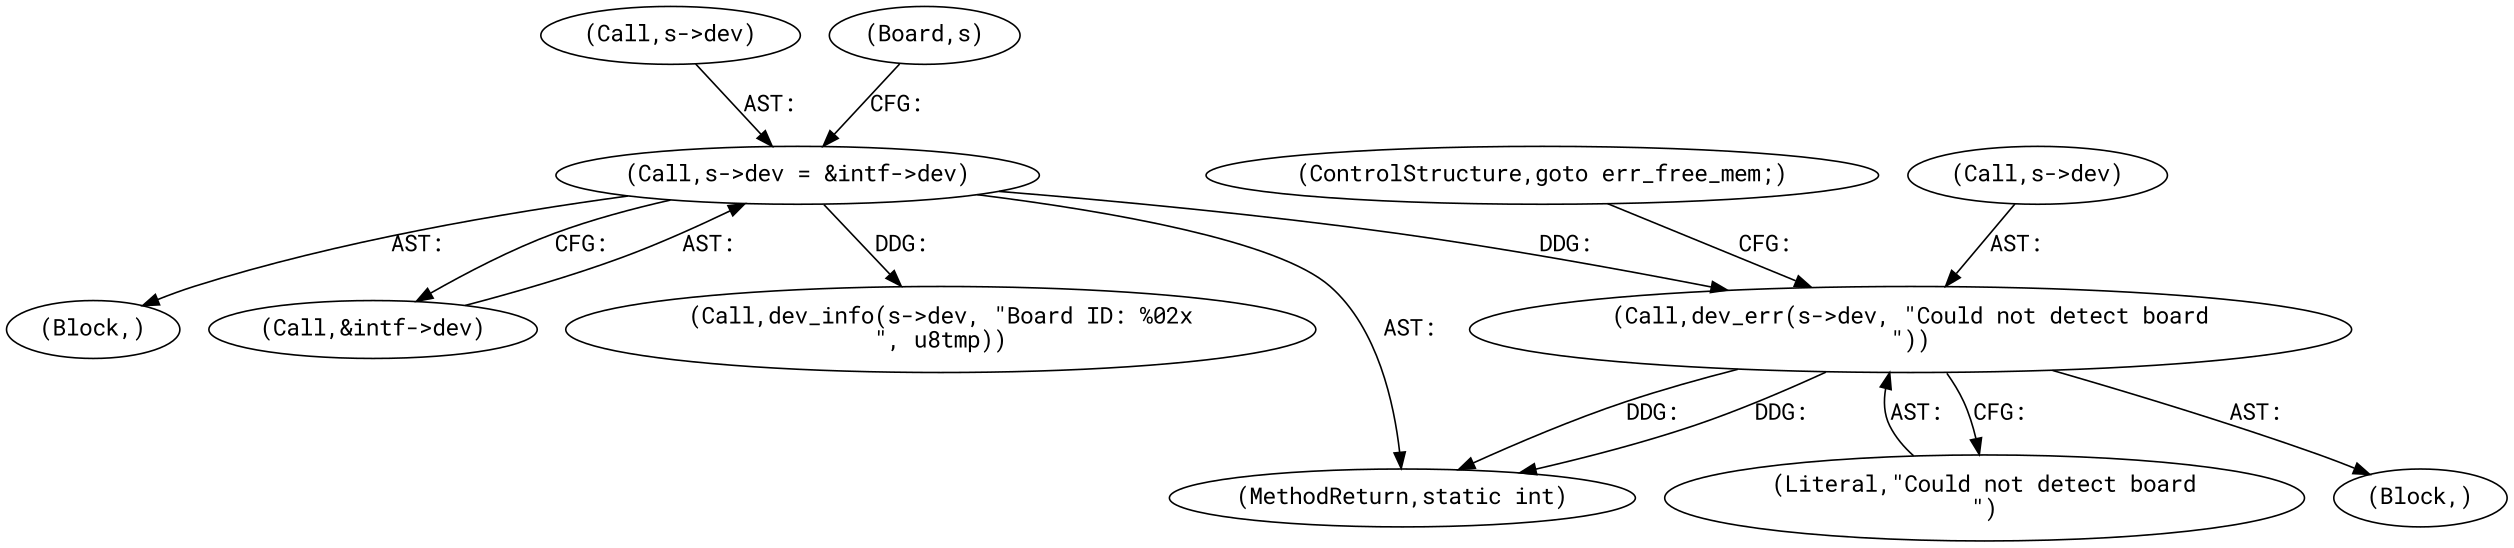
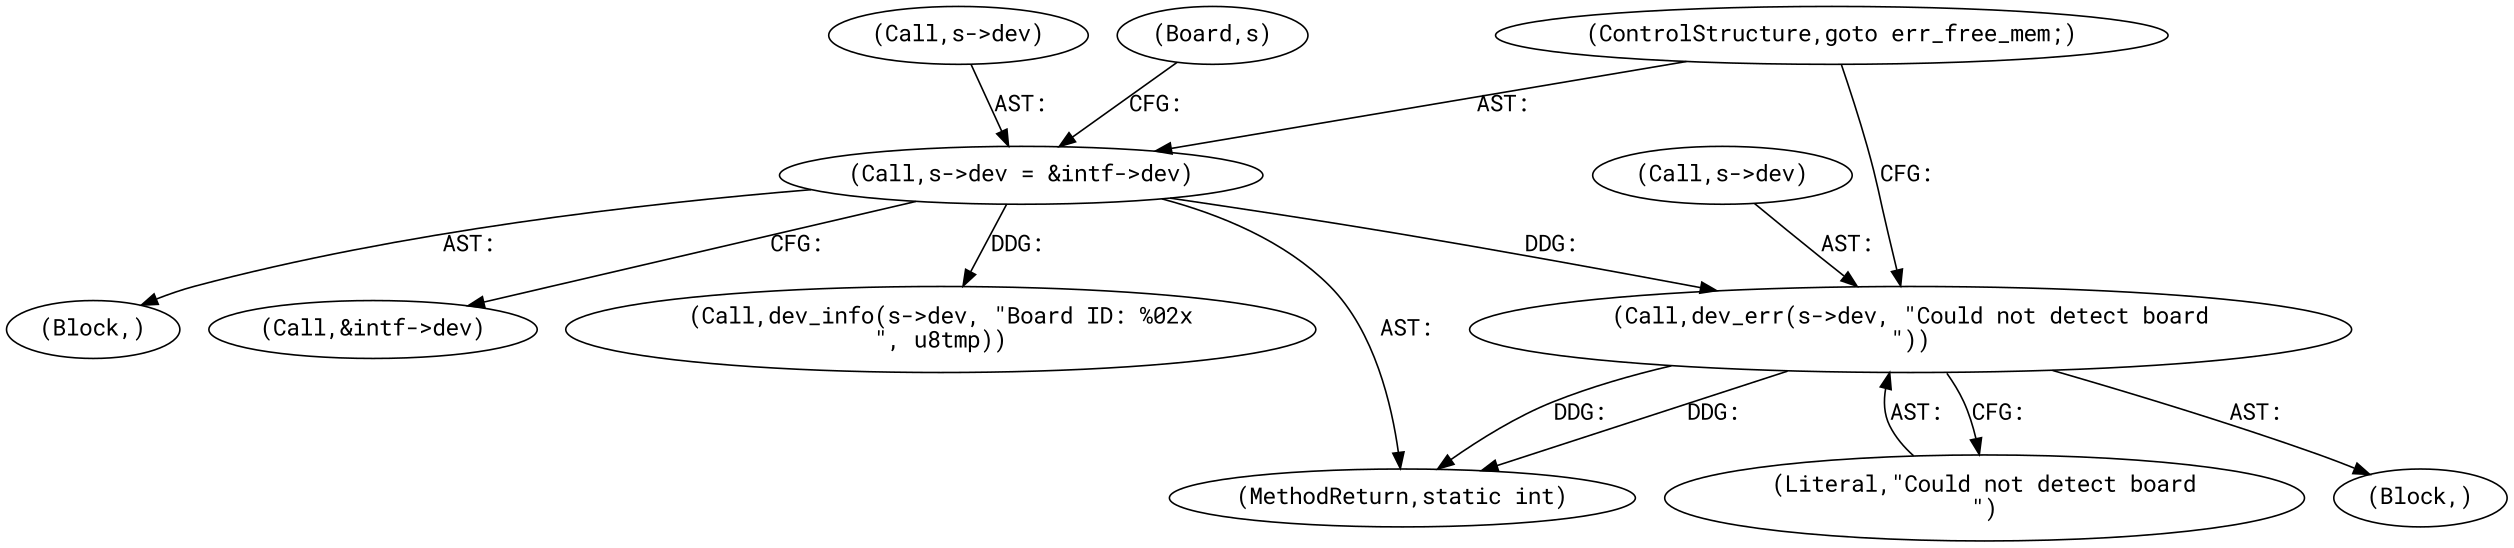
edge "(Call,&intf->dev)" -> "(Call,s->dev = &intf->dev)": now "(ControlStructure,goto err_free_mem;)" -> "(Call,s->dev = &intf->dev)"
